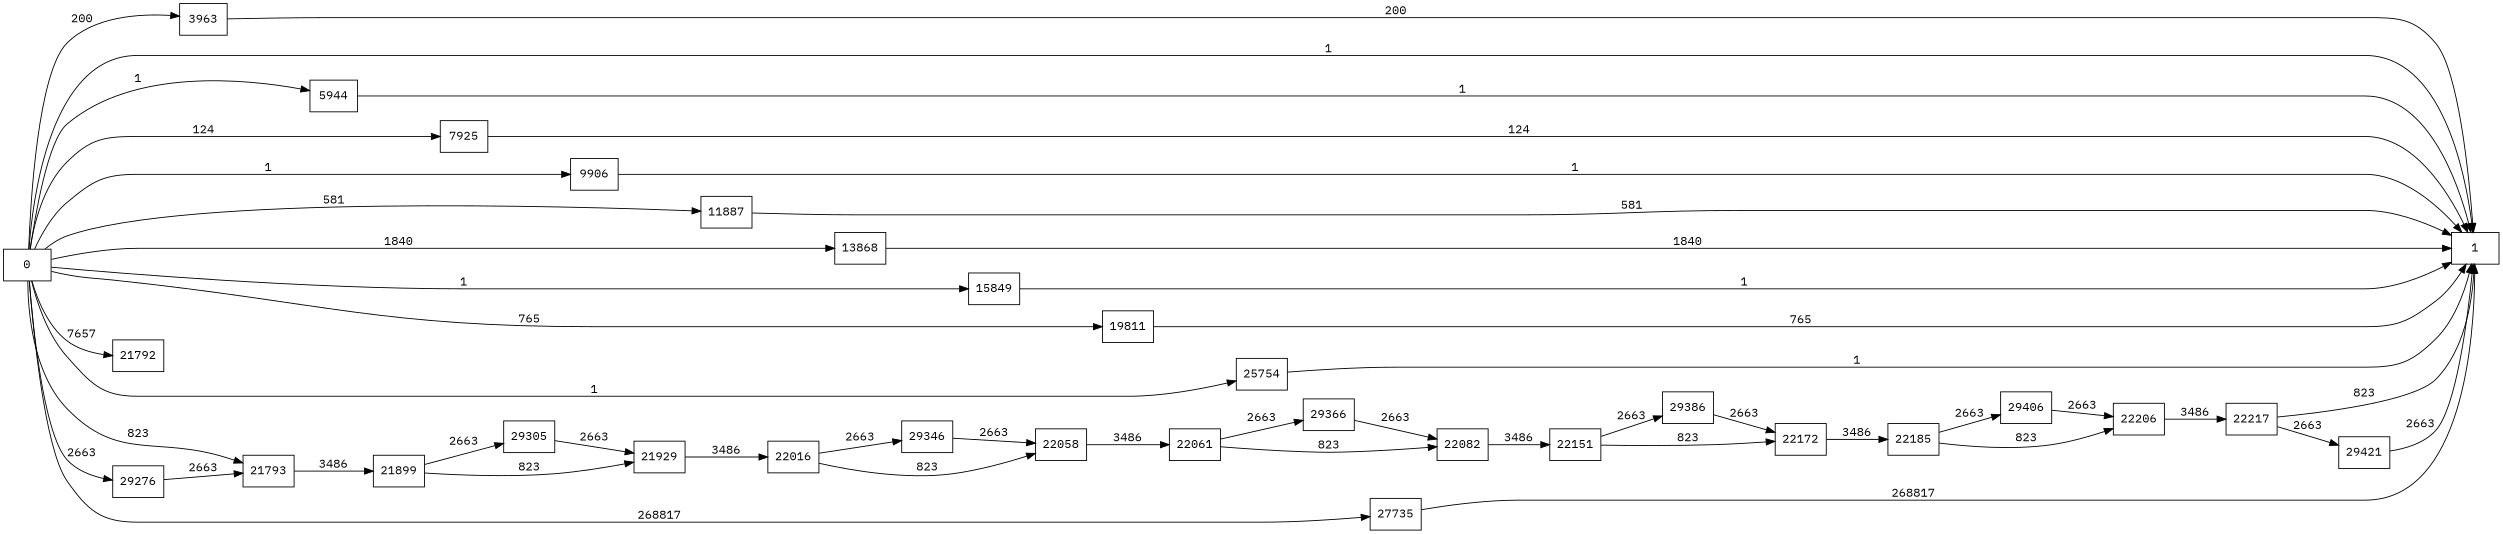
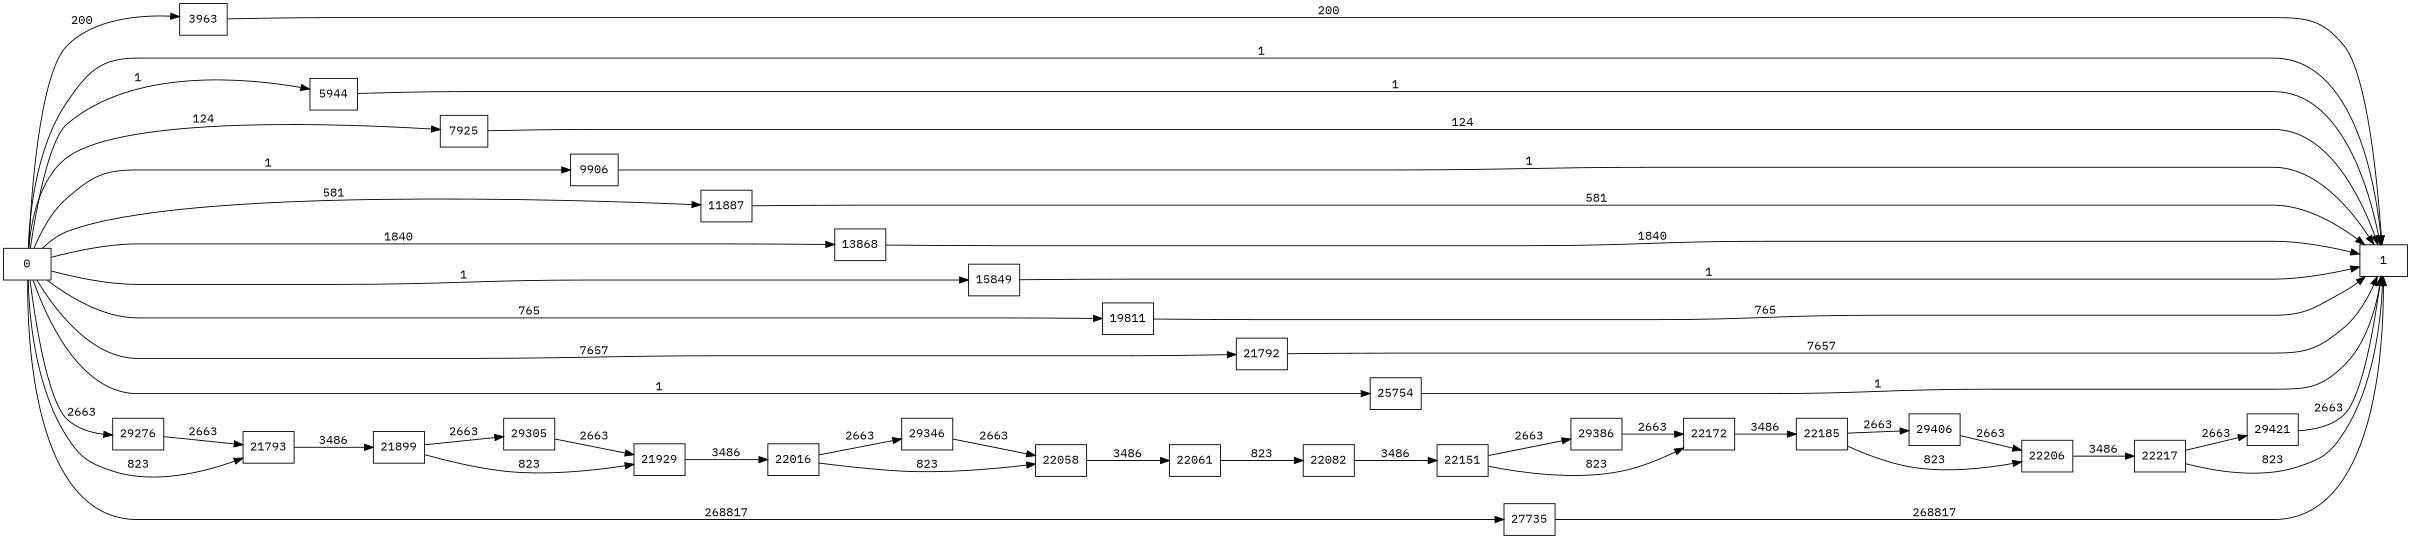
edge "21792" -> "1": added, label "7657"
node "29366": removed
